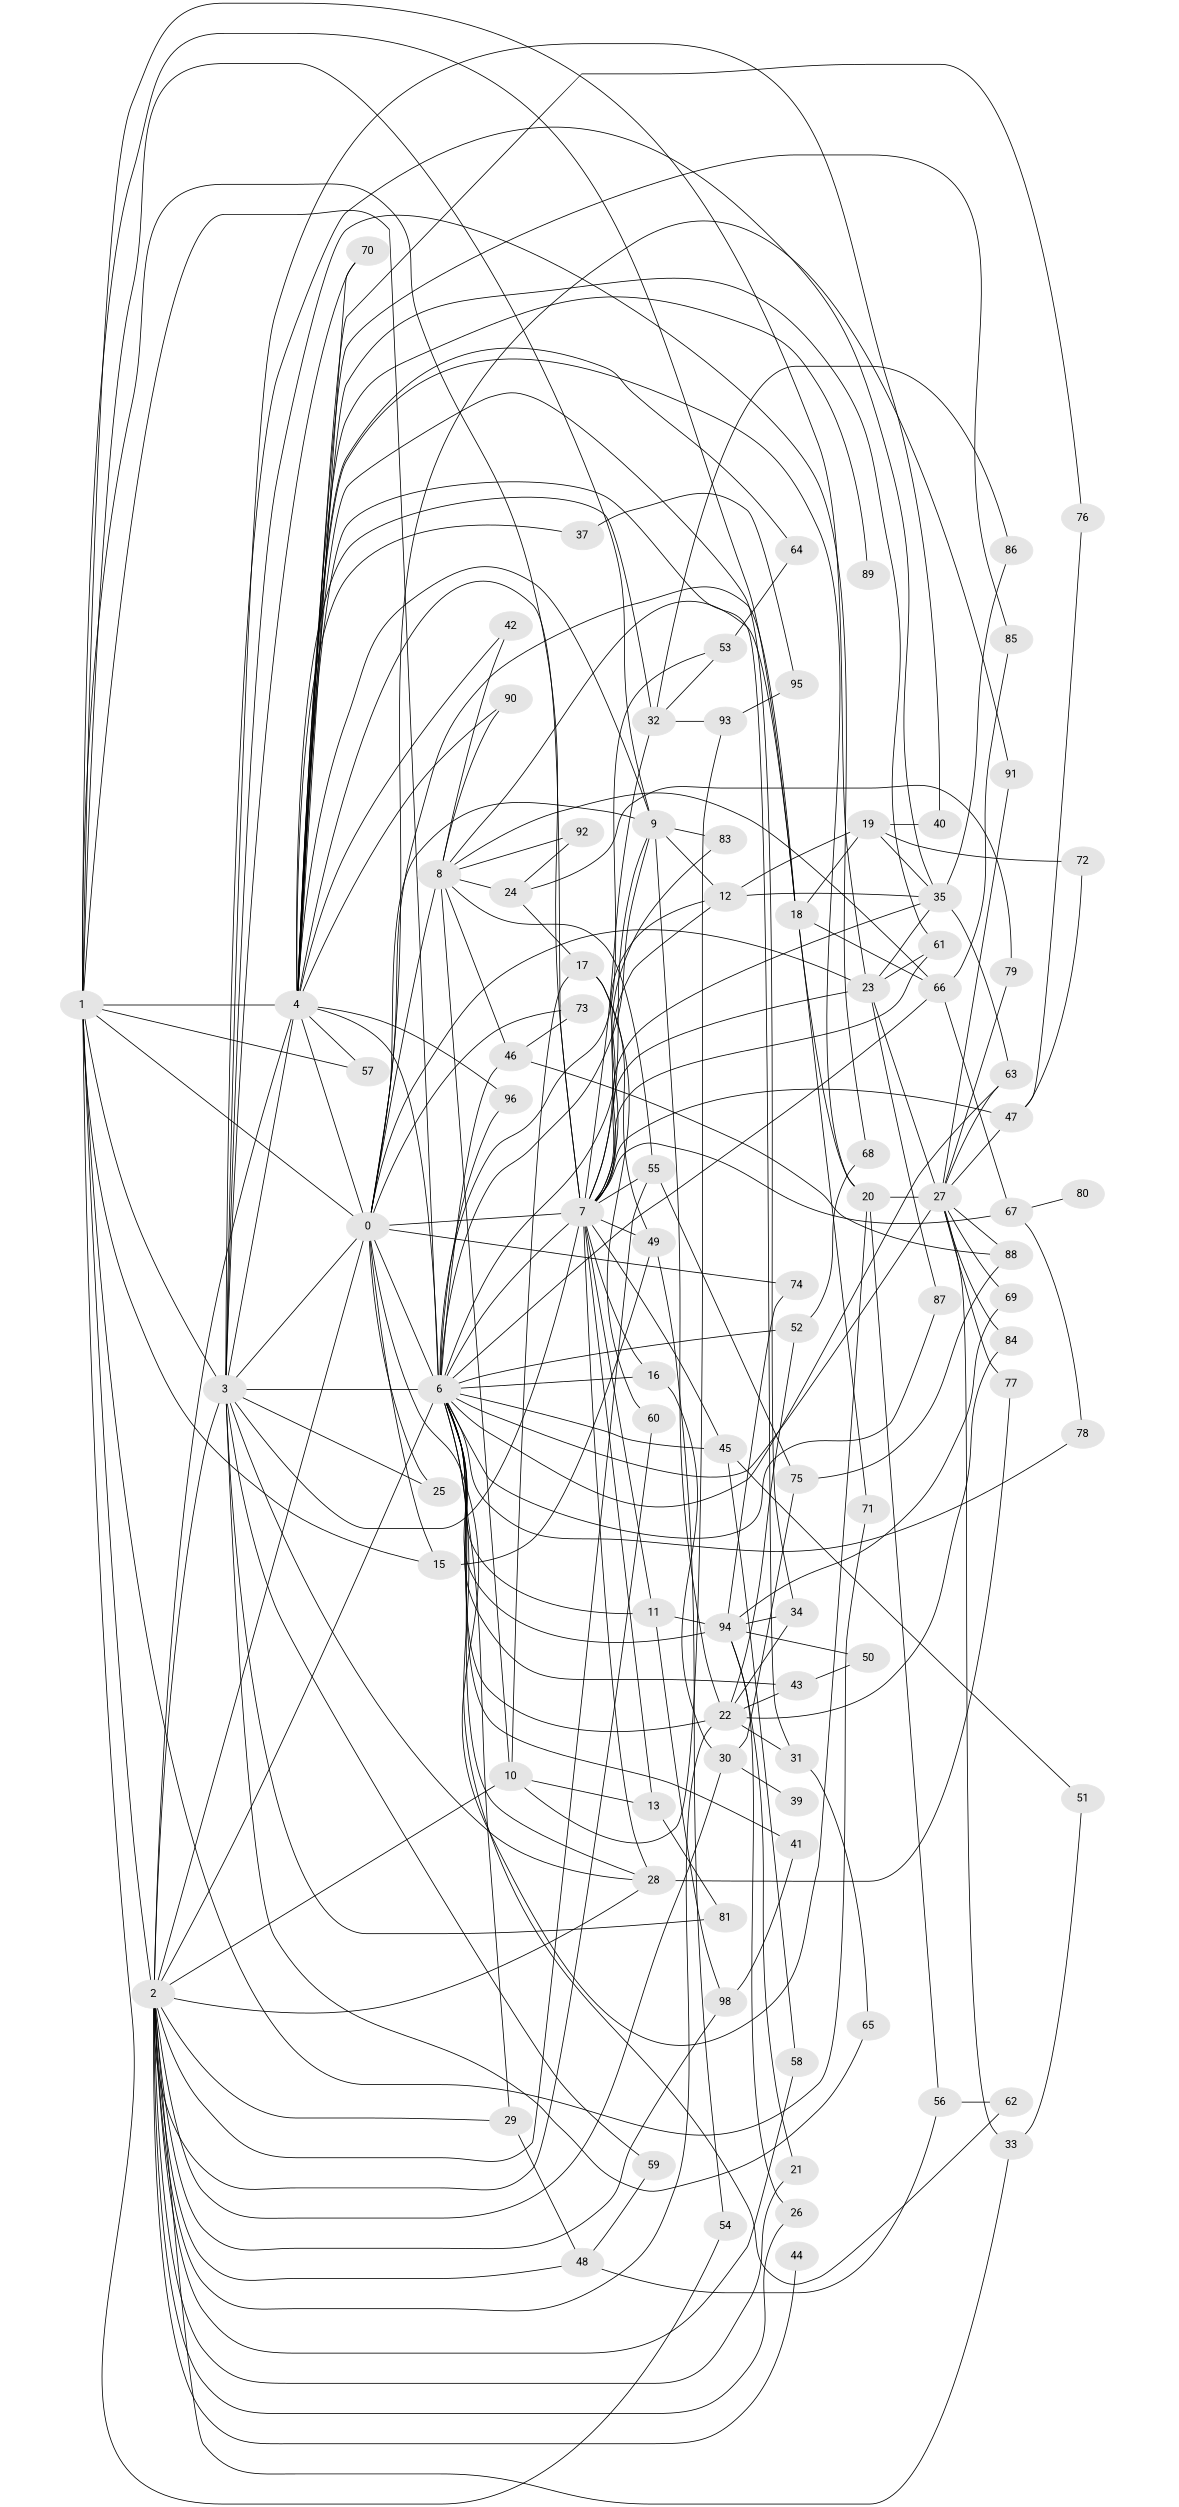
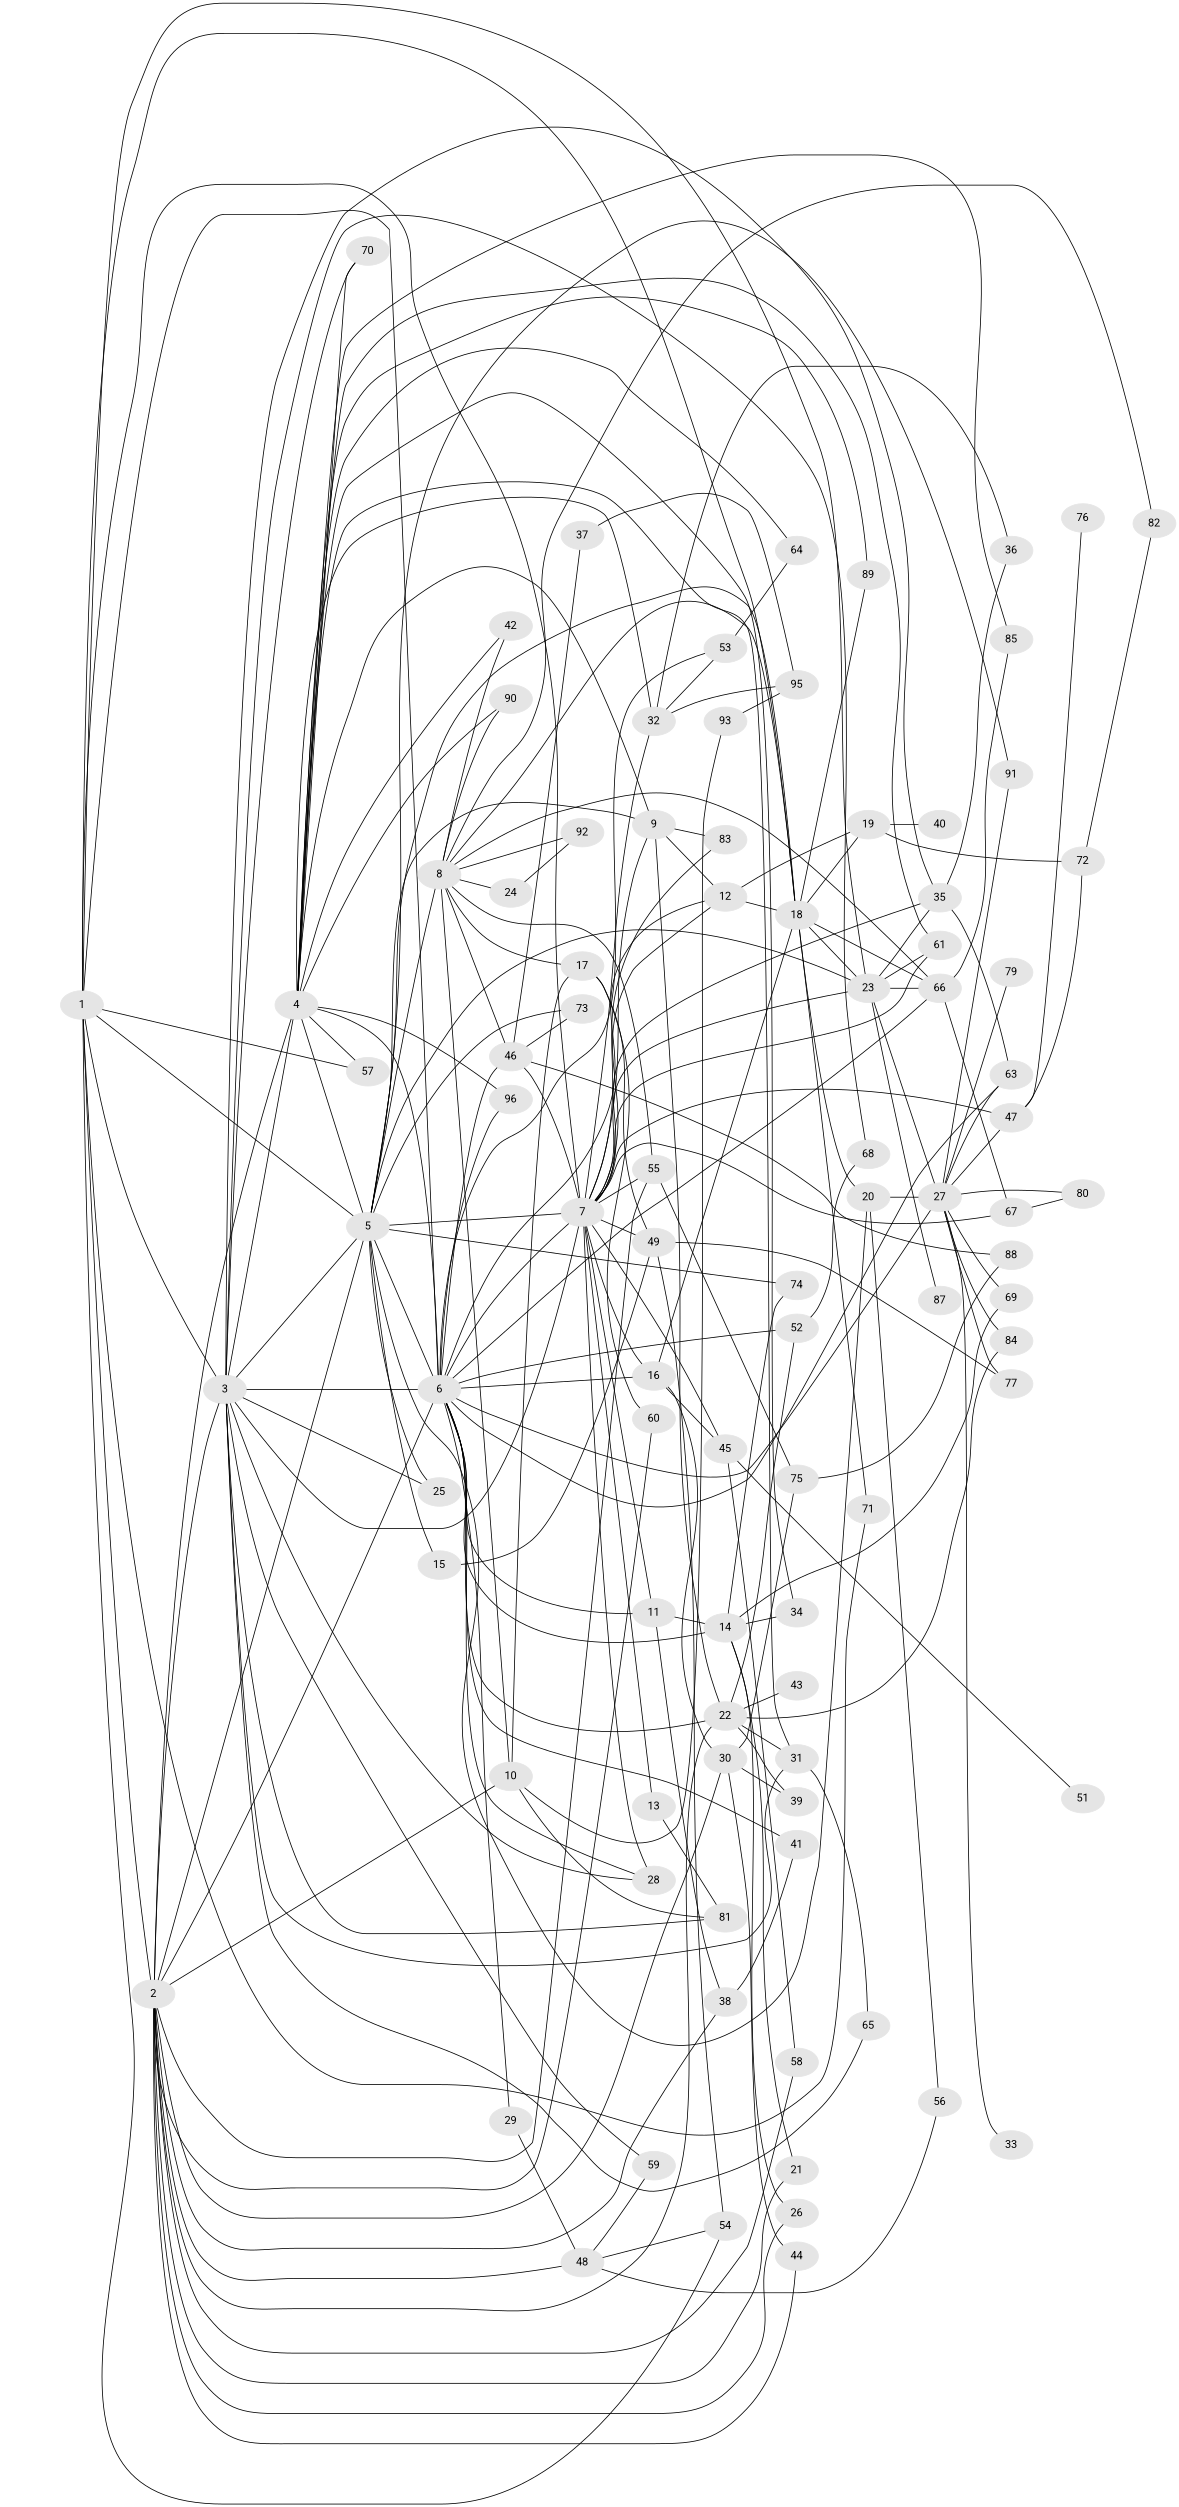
edge "9" -- "1": removed
edge "76" -- "4": removed
edge "40" -- "3": now "31" -- "3"
edge "4" -- "20": removed
node "82": added
node "86": label "86" -> "36"
edge "4" -- "7": now "46" -- "7"
edge "37" -- "4": now "37" -- "46"
edge "32" -- "93": now "32" -- "95"
edge "89" -- "18": added
edge "24" -- "79": removed
edge "19" -- "35": removed
edge "12" -- "35": now "12" -- "18"
edge "24" -- "17": now "8" -- "17"
edge "18" -- "23": added
edge "23" -- "66": added
edge "1" -- "4": removed
edge "9" -- "6": removed
edge "18" -- "16": added
edge "27" -- "88": now "27" -- "80"
node "0": label "0" -> "5"
edge "1" -- "15": removed
edge "6" -- "45": now "16" -- "45"
node "78": removed
edge "87" -- "6": removed
node "94": label "94" -> "14"
node "50": removed
edge "34" -- "22": now "39" -- "22"
edge "6" -- "43": removed
edge "77" -- "28": now "77" -- "49"
edge "10" -- "13": now "10" -- "81"
edge "30" -- "44": added
edge "51" -- "33": removed
edge "28" -- "2": removed
node "98": label "98" -> "38"
node "62": removed
edge "2" -- "29": removed
edge "54" -- "48": added
edge "2" -- "33": removed
